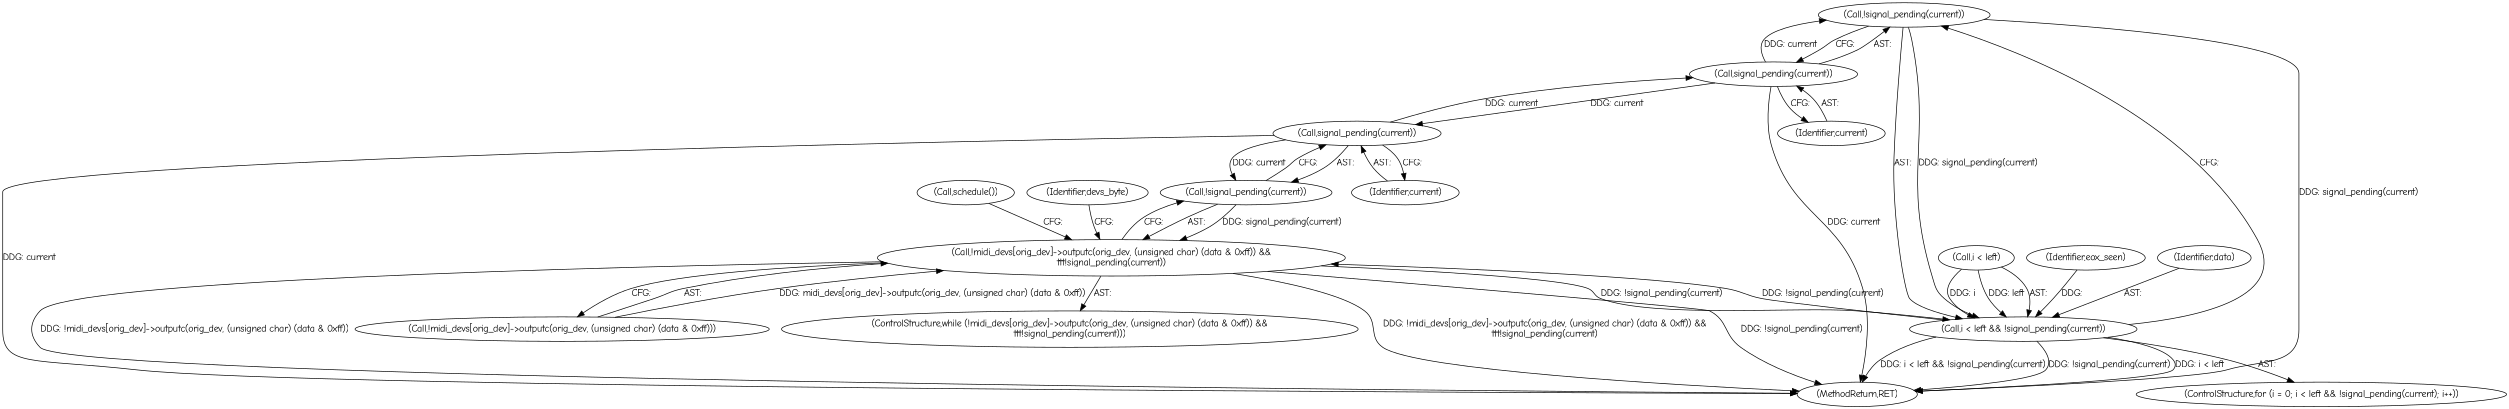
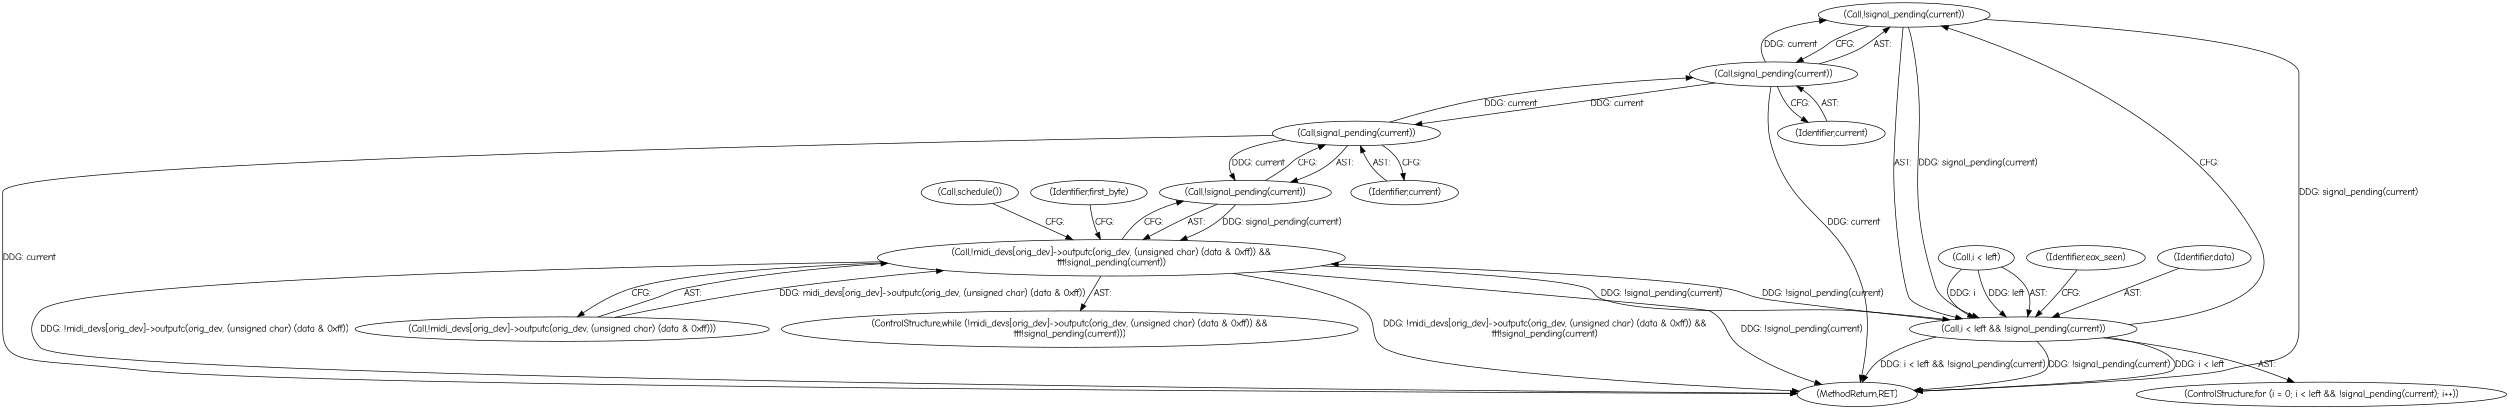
node "(Identifier,devs_byte)": label "(Identifier,devs_byte)" -> "(Identifier,first_byte)"
edge "(Identifier,eox_seen)" -> "(Call,i < left && !signal_pending(current))": label "DDG: " -> "CFG: "
